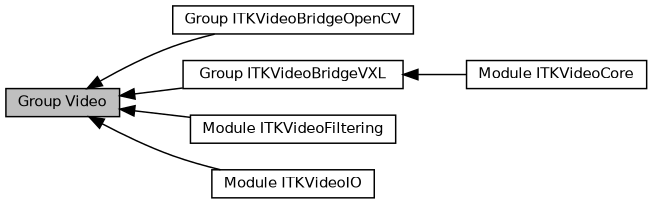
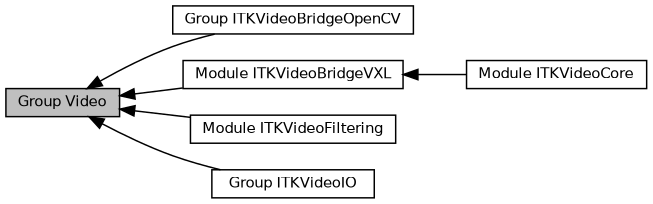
node "Group ITKVideoBridgeVXL": label "Group ITKVideoBridgeVXL" -> "Module ITKVideoBridgeVXL"
node "Module ITKVideoIO": label "Module ITKVideoIO" -> "Group ITKVideoIO"
